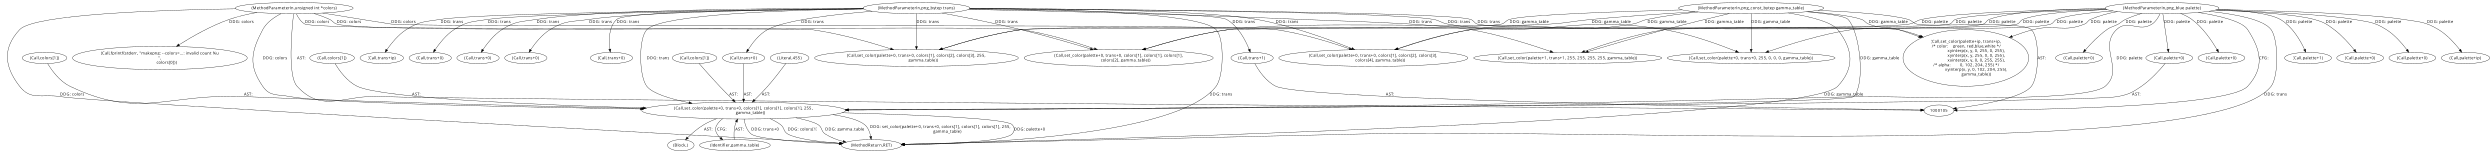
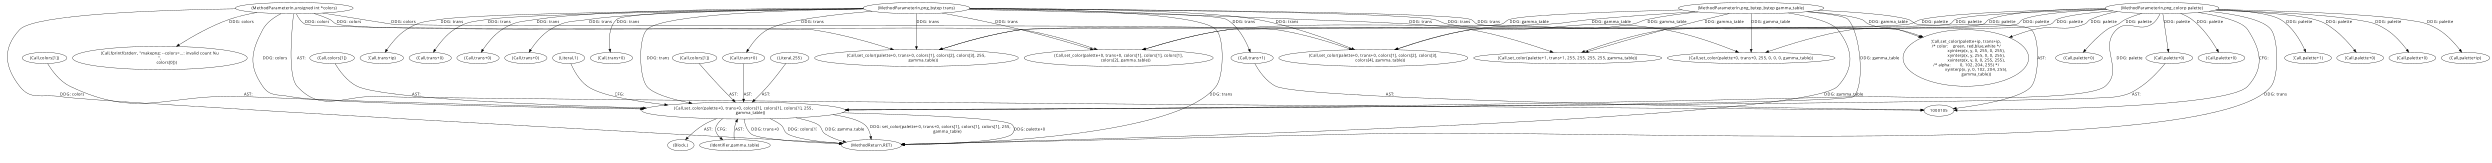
node "(MethodParameterIn,png_const_bytep gamma_table)": label "(MethodParameterIn,png_const_bytep gamma_table)" -> "(MethodParameterIn,png_bytep_bytep gamma_table)"
node "(MethodParameterIn,png_blue palette)": label "(MethodParameterIn,png_blue palette)" -> "(MethodParameterIn,png_colorp palette)"
node "(Literal,1)": added
node "(Literal,455)": label "(Literal,455)" -> "(Literal,255)"
